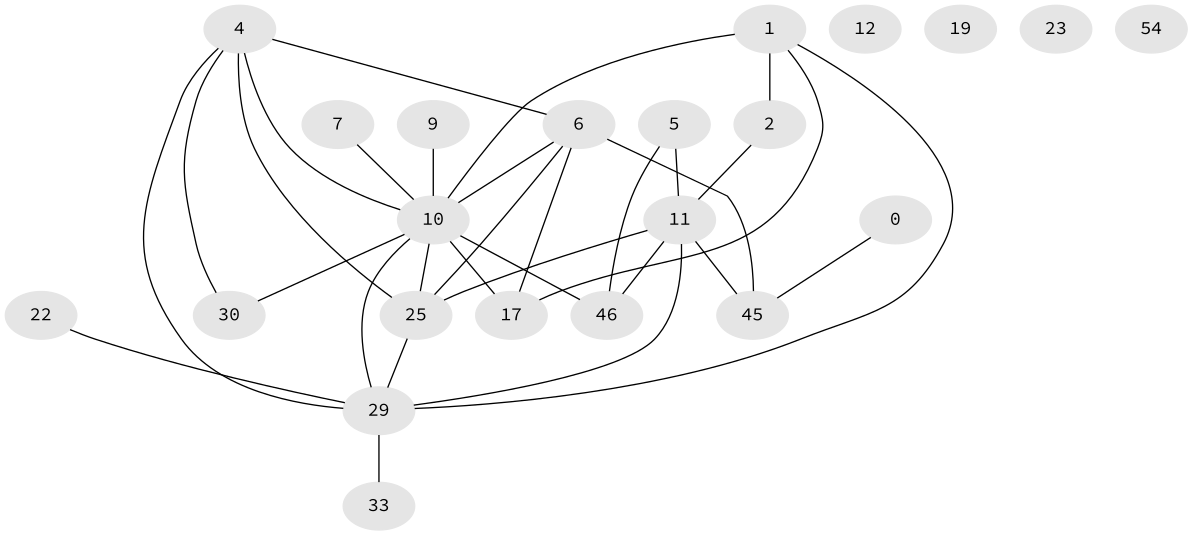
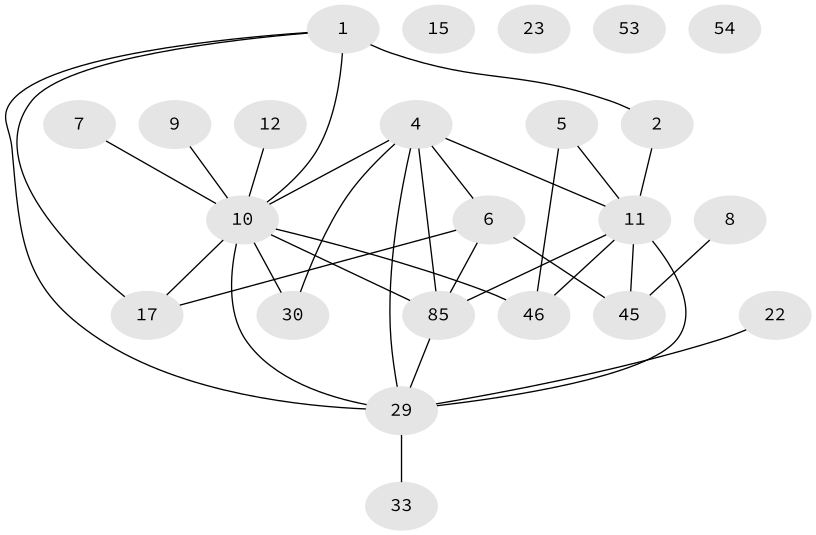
node "53": added
node "19": label "19" -> "15"
edge "6" -- "10": now "12" -- "10"
edge "4" -- "11": added
node "0": label "0" -> "8"
node "25": label "25" -> "85"
